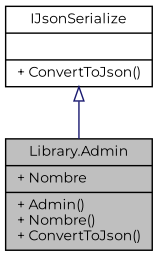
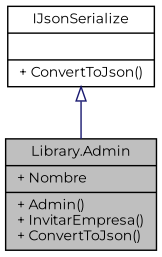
node "Library.Admin": text "+ Nombre()" -> "+ InvitarEmpresa()"
